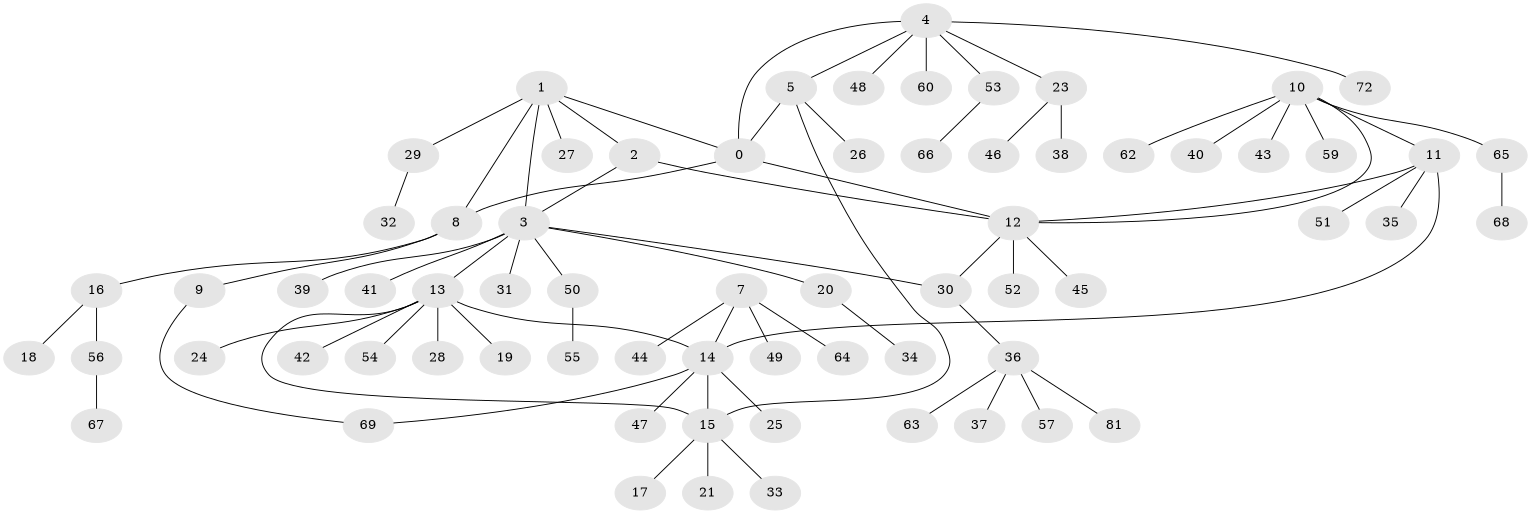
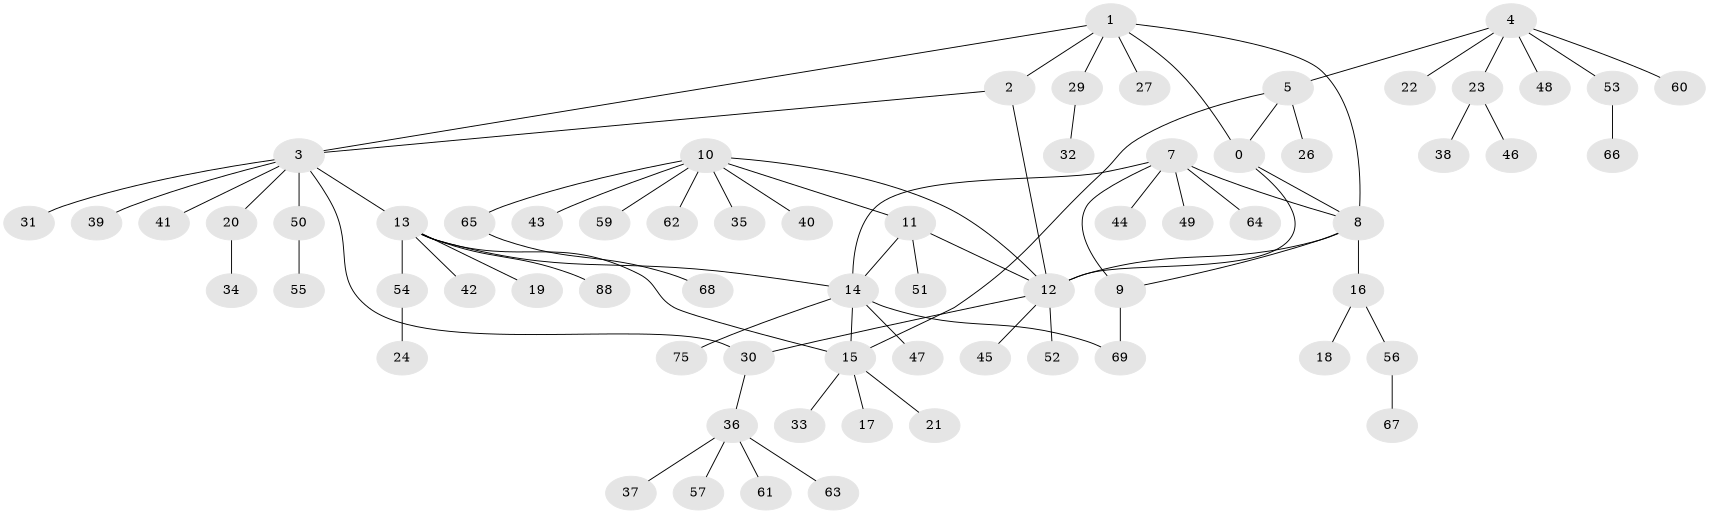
edge "4" -- "0": removed
node "72": label "72" -> "22"
edge "11" -- "35": now "10" -- "35"
edge "7" -- "8": added
edge "7" -- "9": added
edge "8" -- "12": added
edge "13" -- "24": now "54" -- "24"
node "28": label "28" -> "88"
node "25": label "25" -> "75"
node "81": label "81" -> "61"
